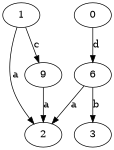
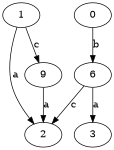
edge "0" -> "6": label "d" -> "b"
edge "6" -> "2": label "a" -> "c"
edge "6" -> "3": label "b" -> "a"
